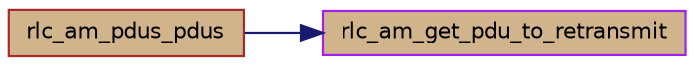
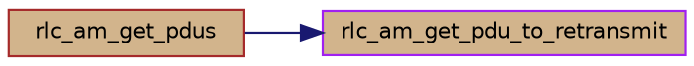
node "rlc_am_pdus_pdus": label "rlc_am_pdus_pdus" -> "rlc_am_get_pdus"
